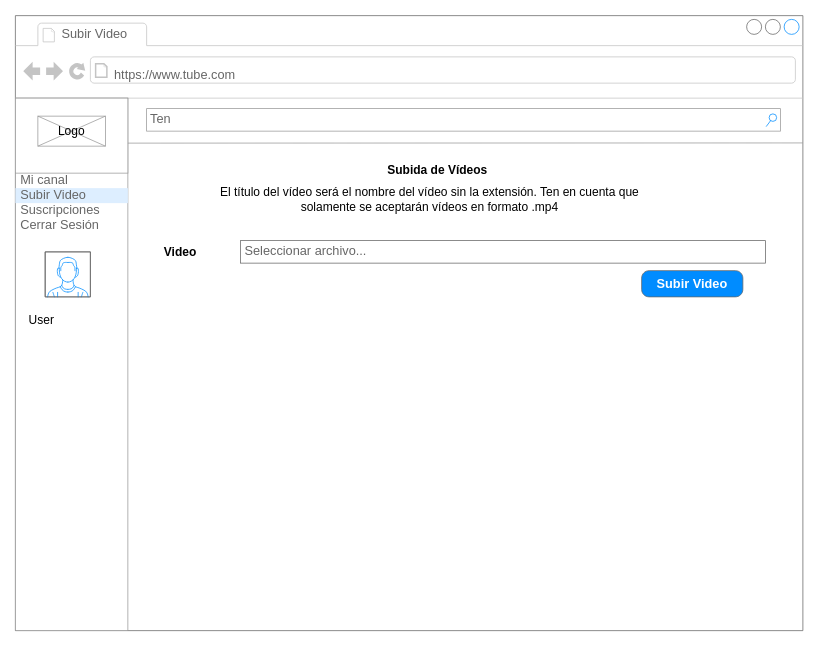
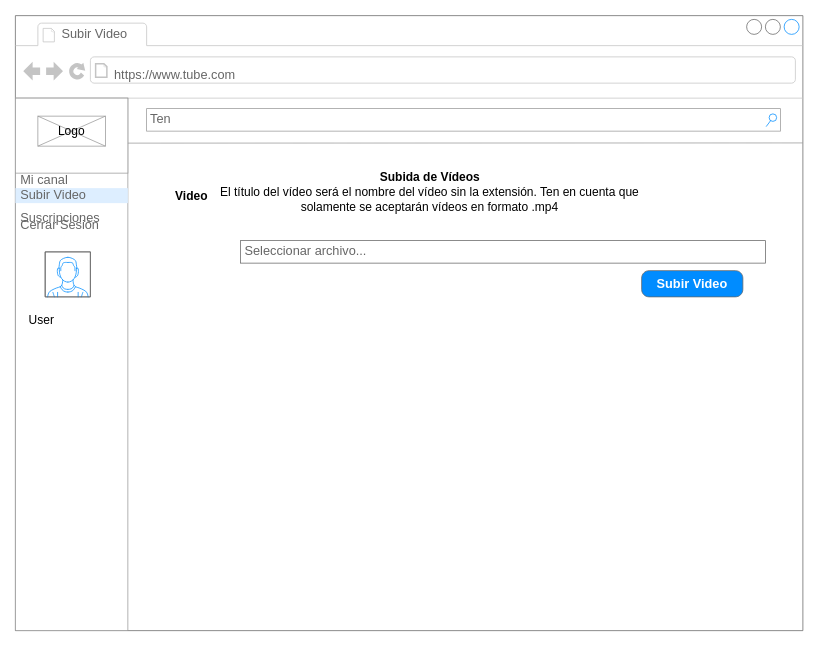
node "Subida de Vídeos": moved (437, 169) -> (430, 177)
node "Suscripciones": moved (72, 210) -> (72, 218)
node "Video": moved (180, 252) -> (192, 195)
